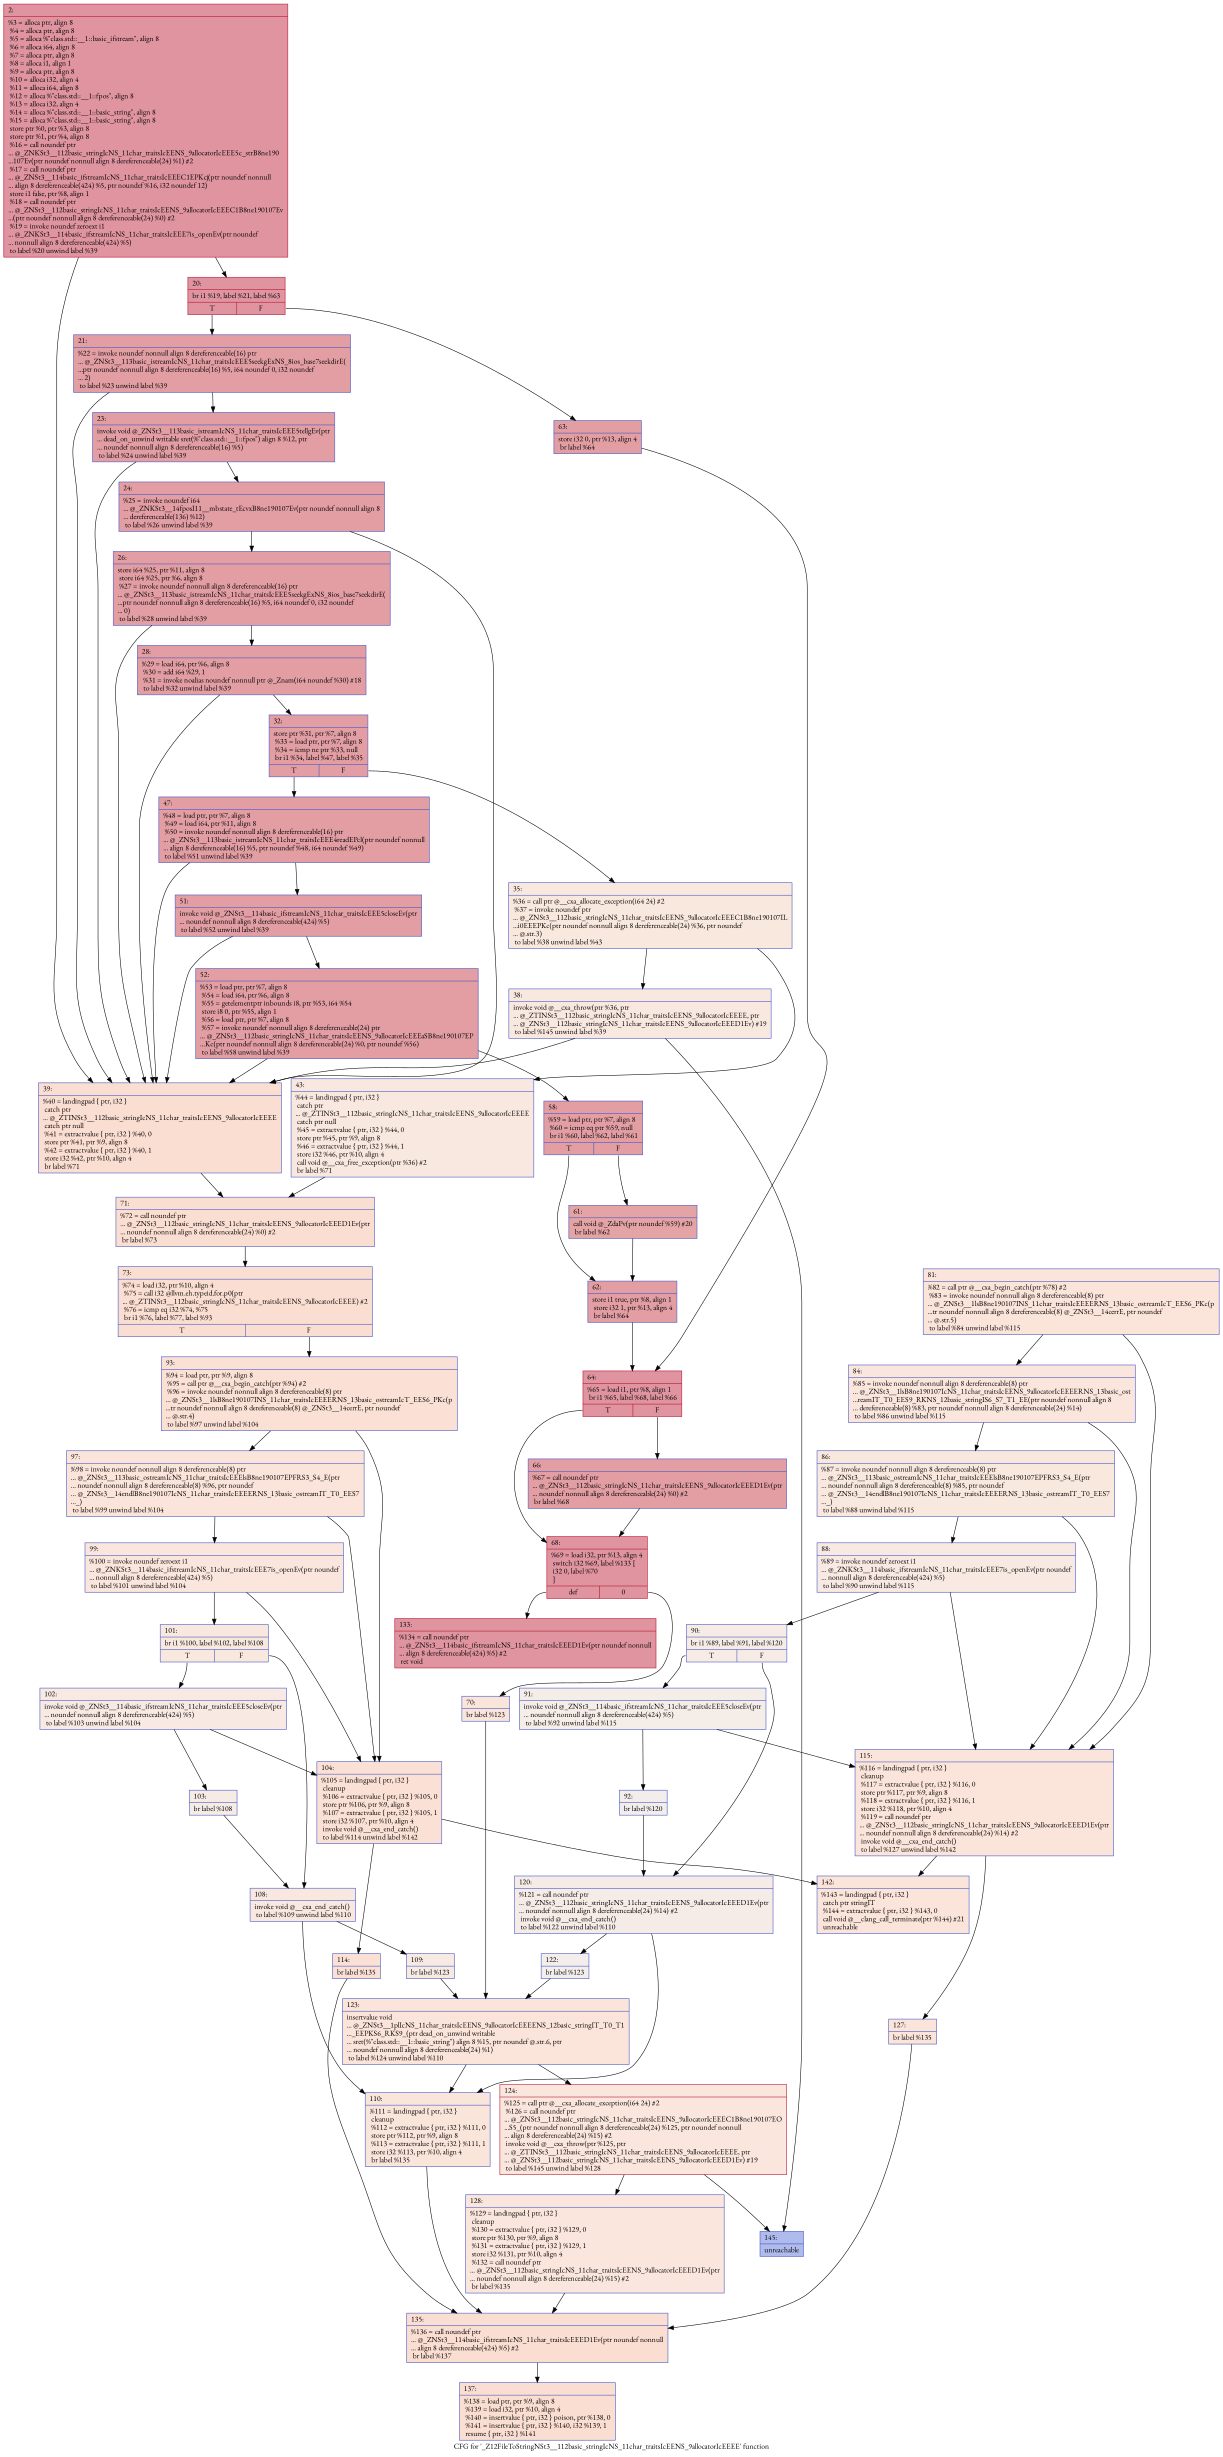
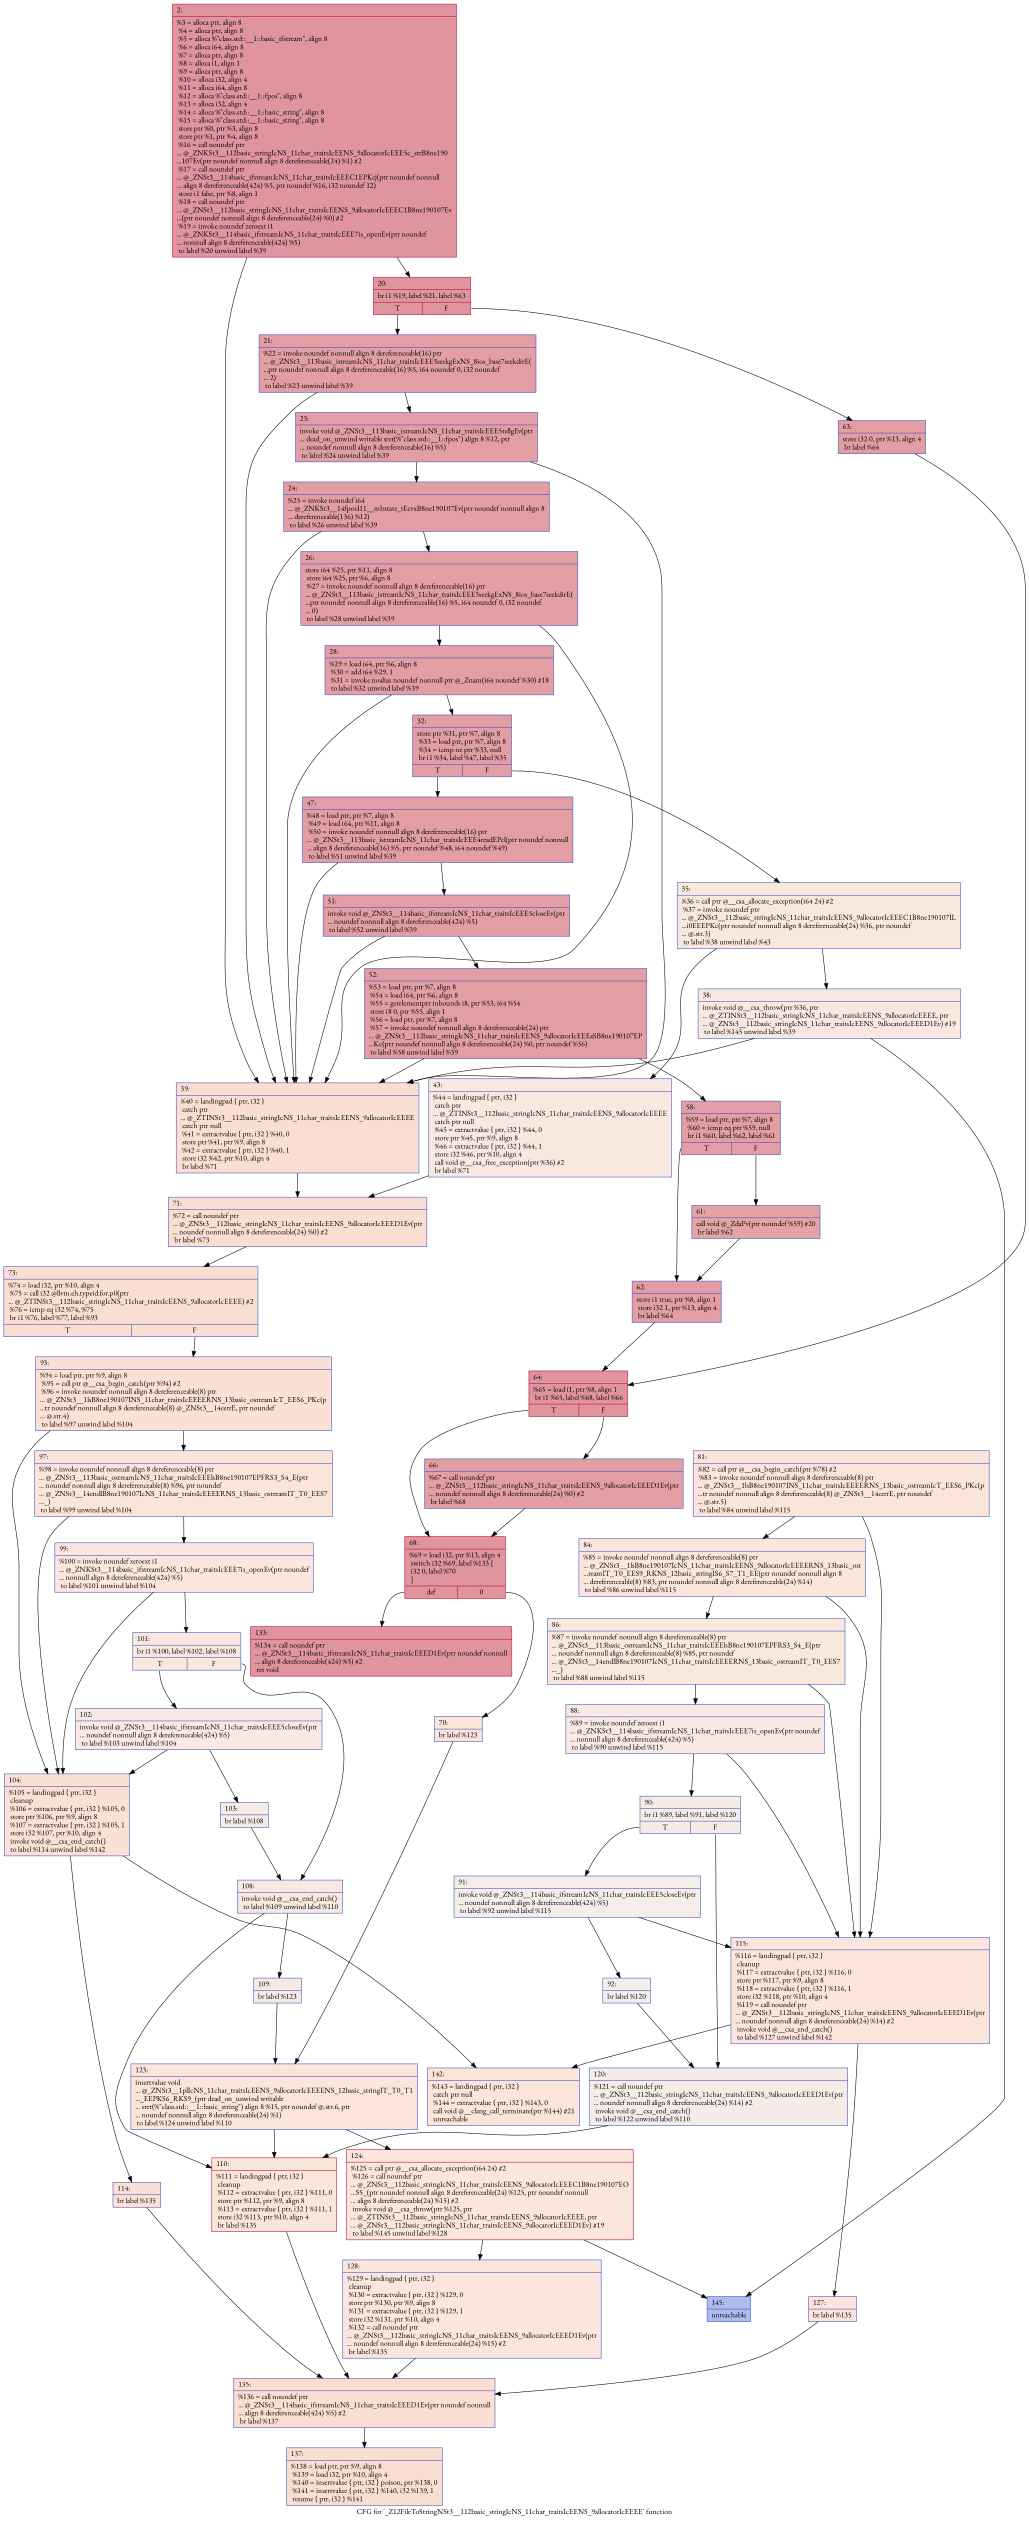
node "142:": text "catch ptr stringIT" -> "catch ptr null"
node "122:": removed
node "110:": color #3d50c3ff -> #b70d28ff
